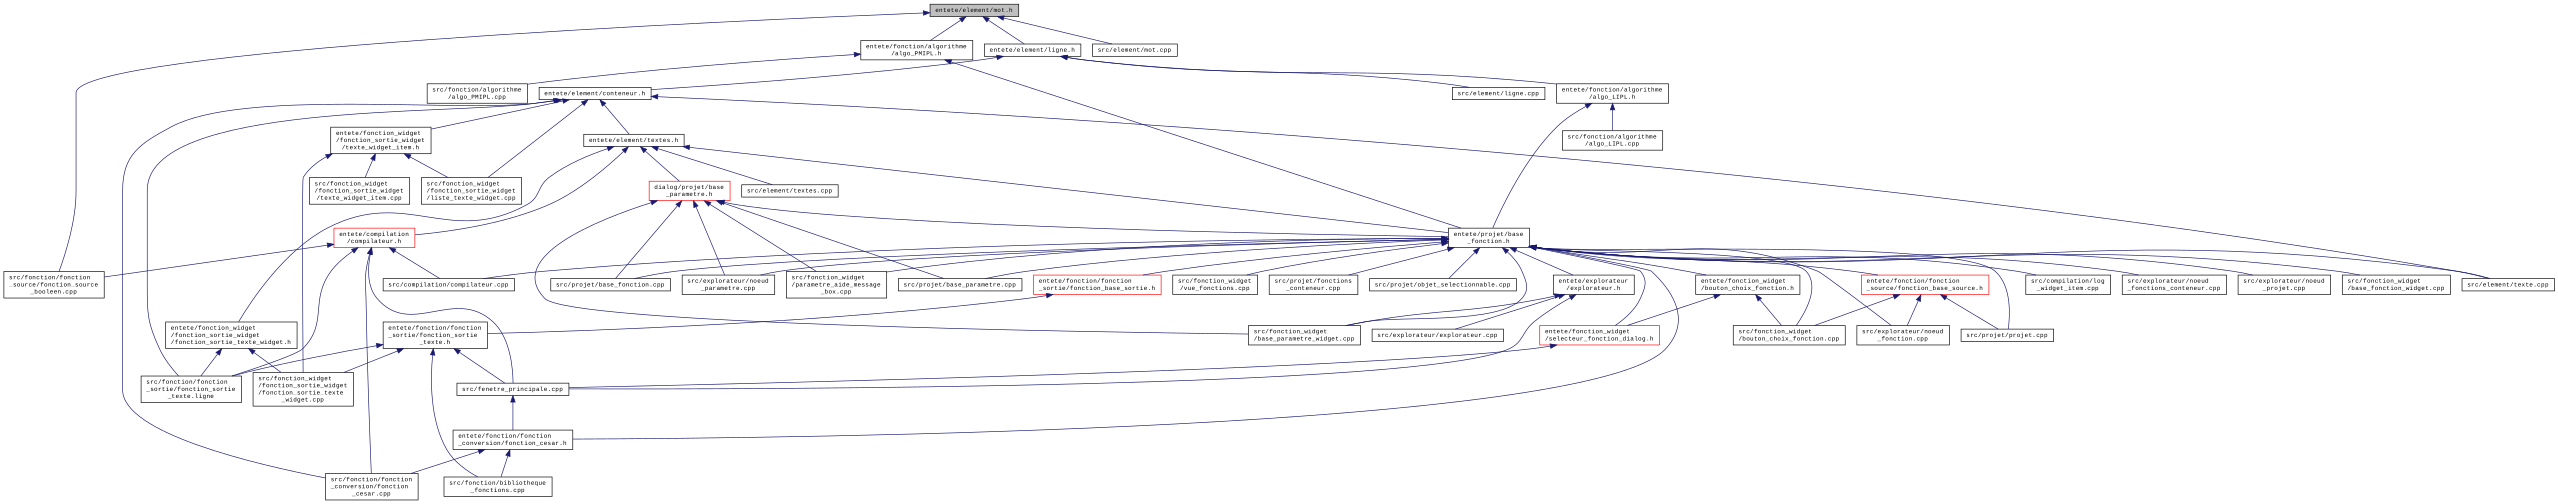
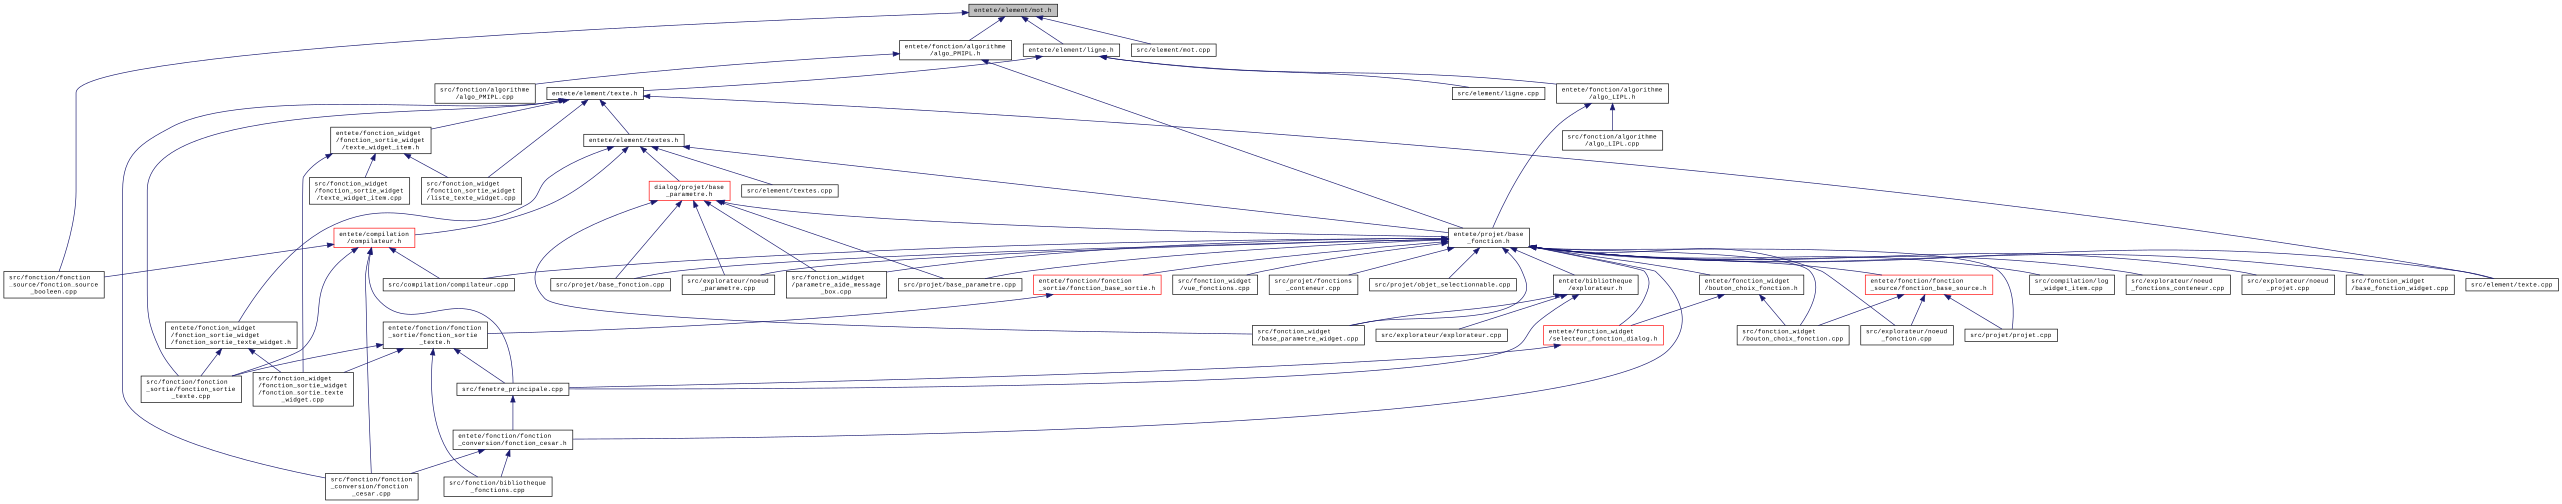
node "entete/element/conteneur.h": label "entete/element/conteneur.h" -> "entete/element/texte.h"
node "entete/explorateur /explorateur.h": label "entete/explorateur /explorateur.h" -> "entete/bibliotheque /explorateur.h"
node "src/fonction/fonction _sortie/fonction_sortie _texte.ligne": label "src/fonction/fonction _sortie/fonction_sortie _texte.ligne" -> "src/fonction/fonction _sortie/fonction_sortie _texte.cpp"
